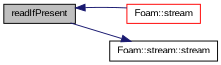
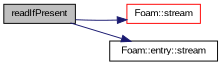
edge "Foam::stream" -> "readIfPresent": reversed
node "Foam::stream::stream": label "Foam::stream::stream" -> "Foam::entry::stream"
